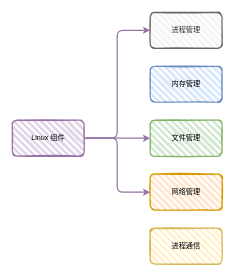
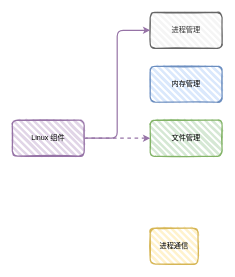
edge "Linux 组件" -> "文件管理": style solid -> dashed
edge "Linux 组件" -> "网络管理": removed
node "网络管理": removed
node "进程通信": size 72x36 -> 48x36
